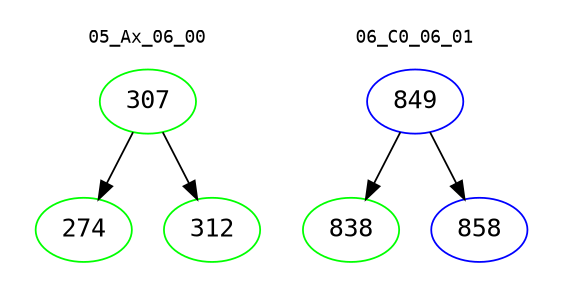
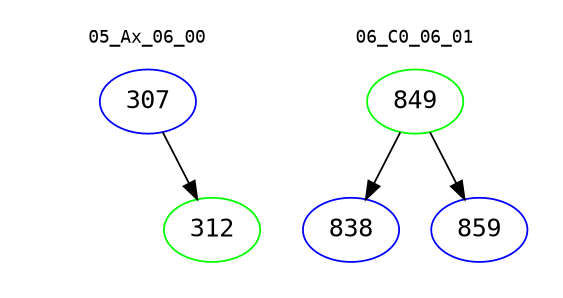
node "307": color green -> blue
node "849": color blue -> green
node "274": removed
node "838": color green -> blue
node "858": label "858" -> "859"
